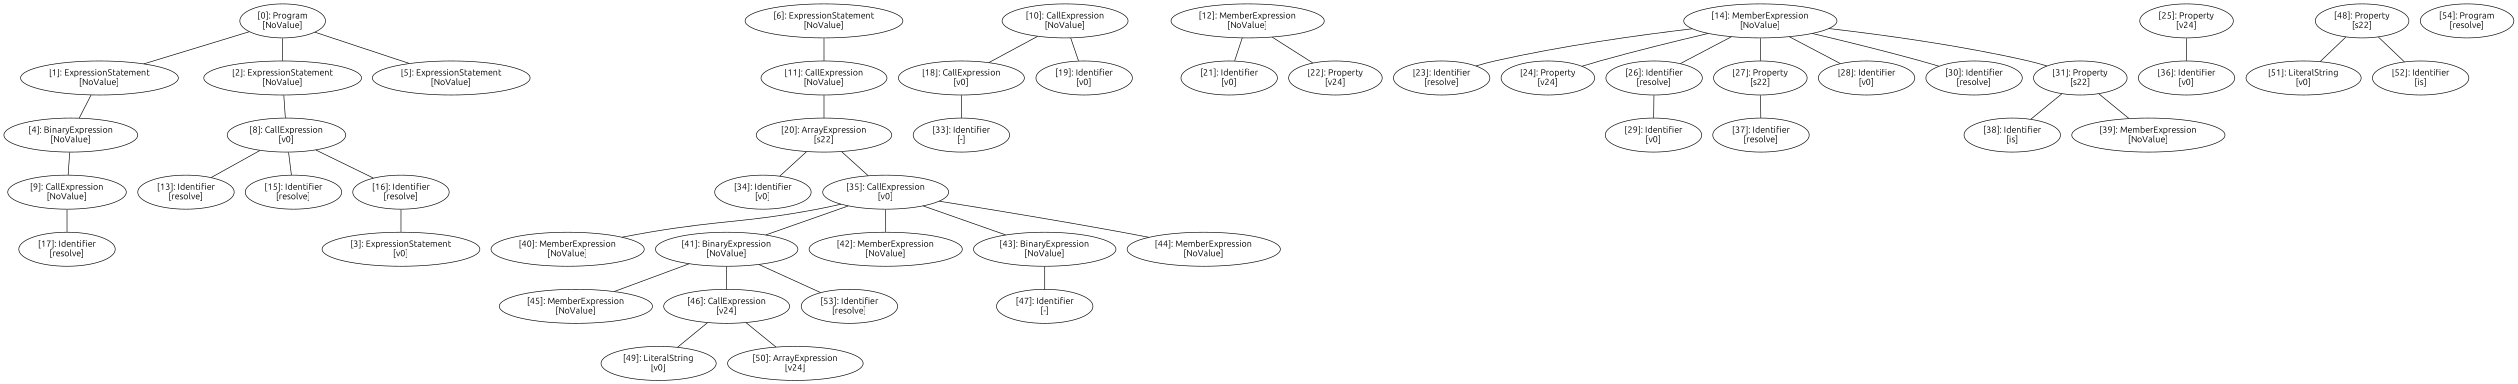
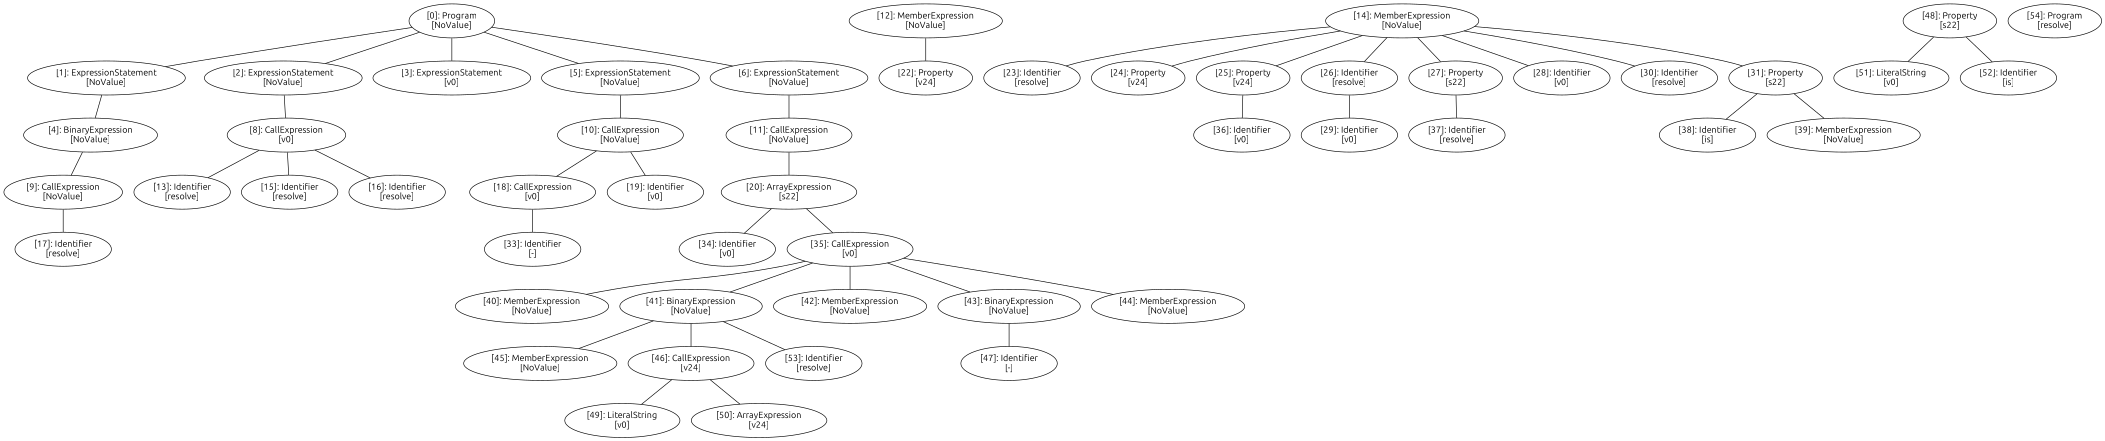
edge "[0]: Program [NoValue]" -- "[6]: ExpressionStatement [NoValue]": added
edge "[14]: MemberExpression [NoValue]" -- "[25]: Property [v24]": added
node "[21]: Identifier [v0]": removed
edge "[5]: ExpressionStatement [NoValue]" -- "[10]: CallExpression [NoValue]": added
edge "[16]: Identifier [resolve]" -- "[3]: ExpressionStatement [v0]": now "[0]: Program [NoValue]" -- "[3]: ExpressionStatement [v0]"
